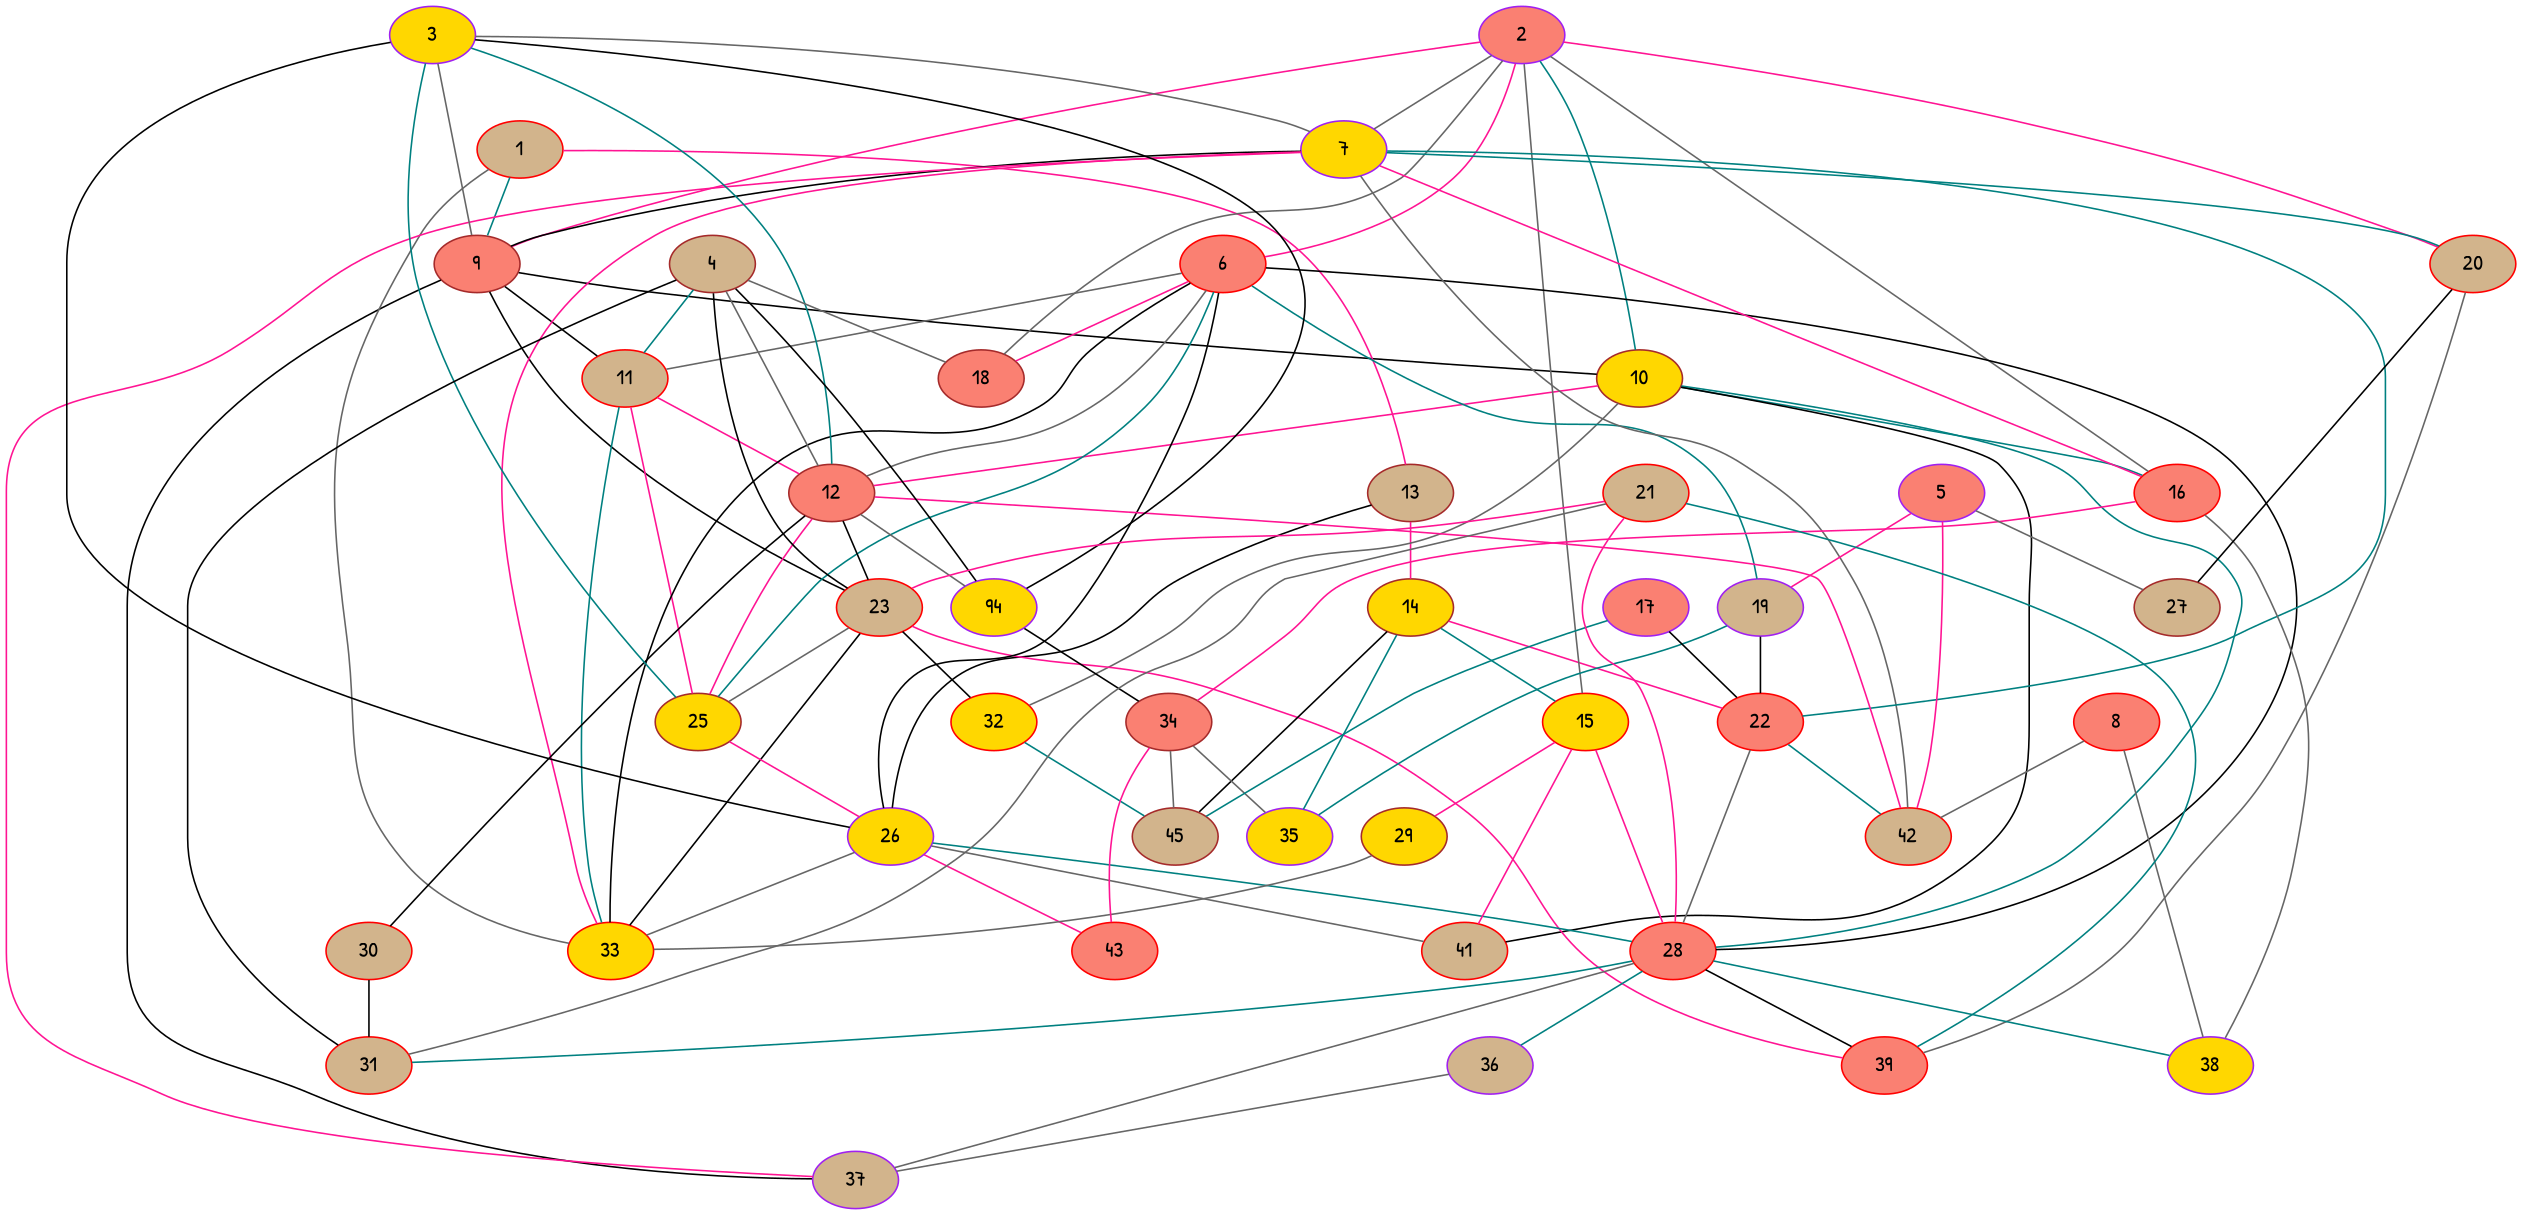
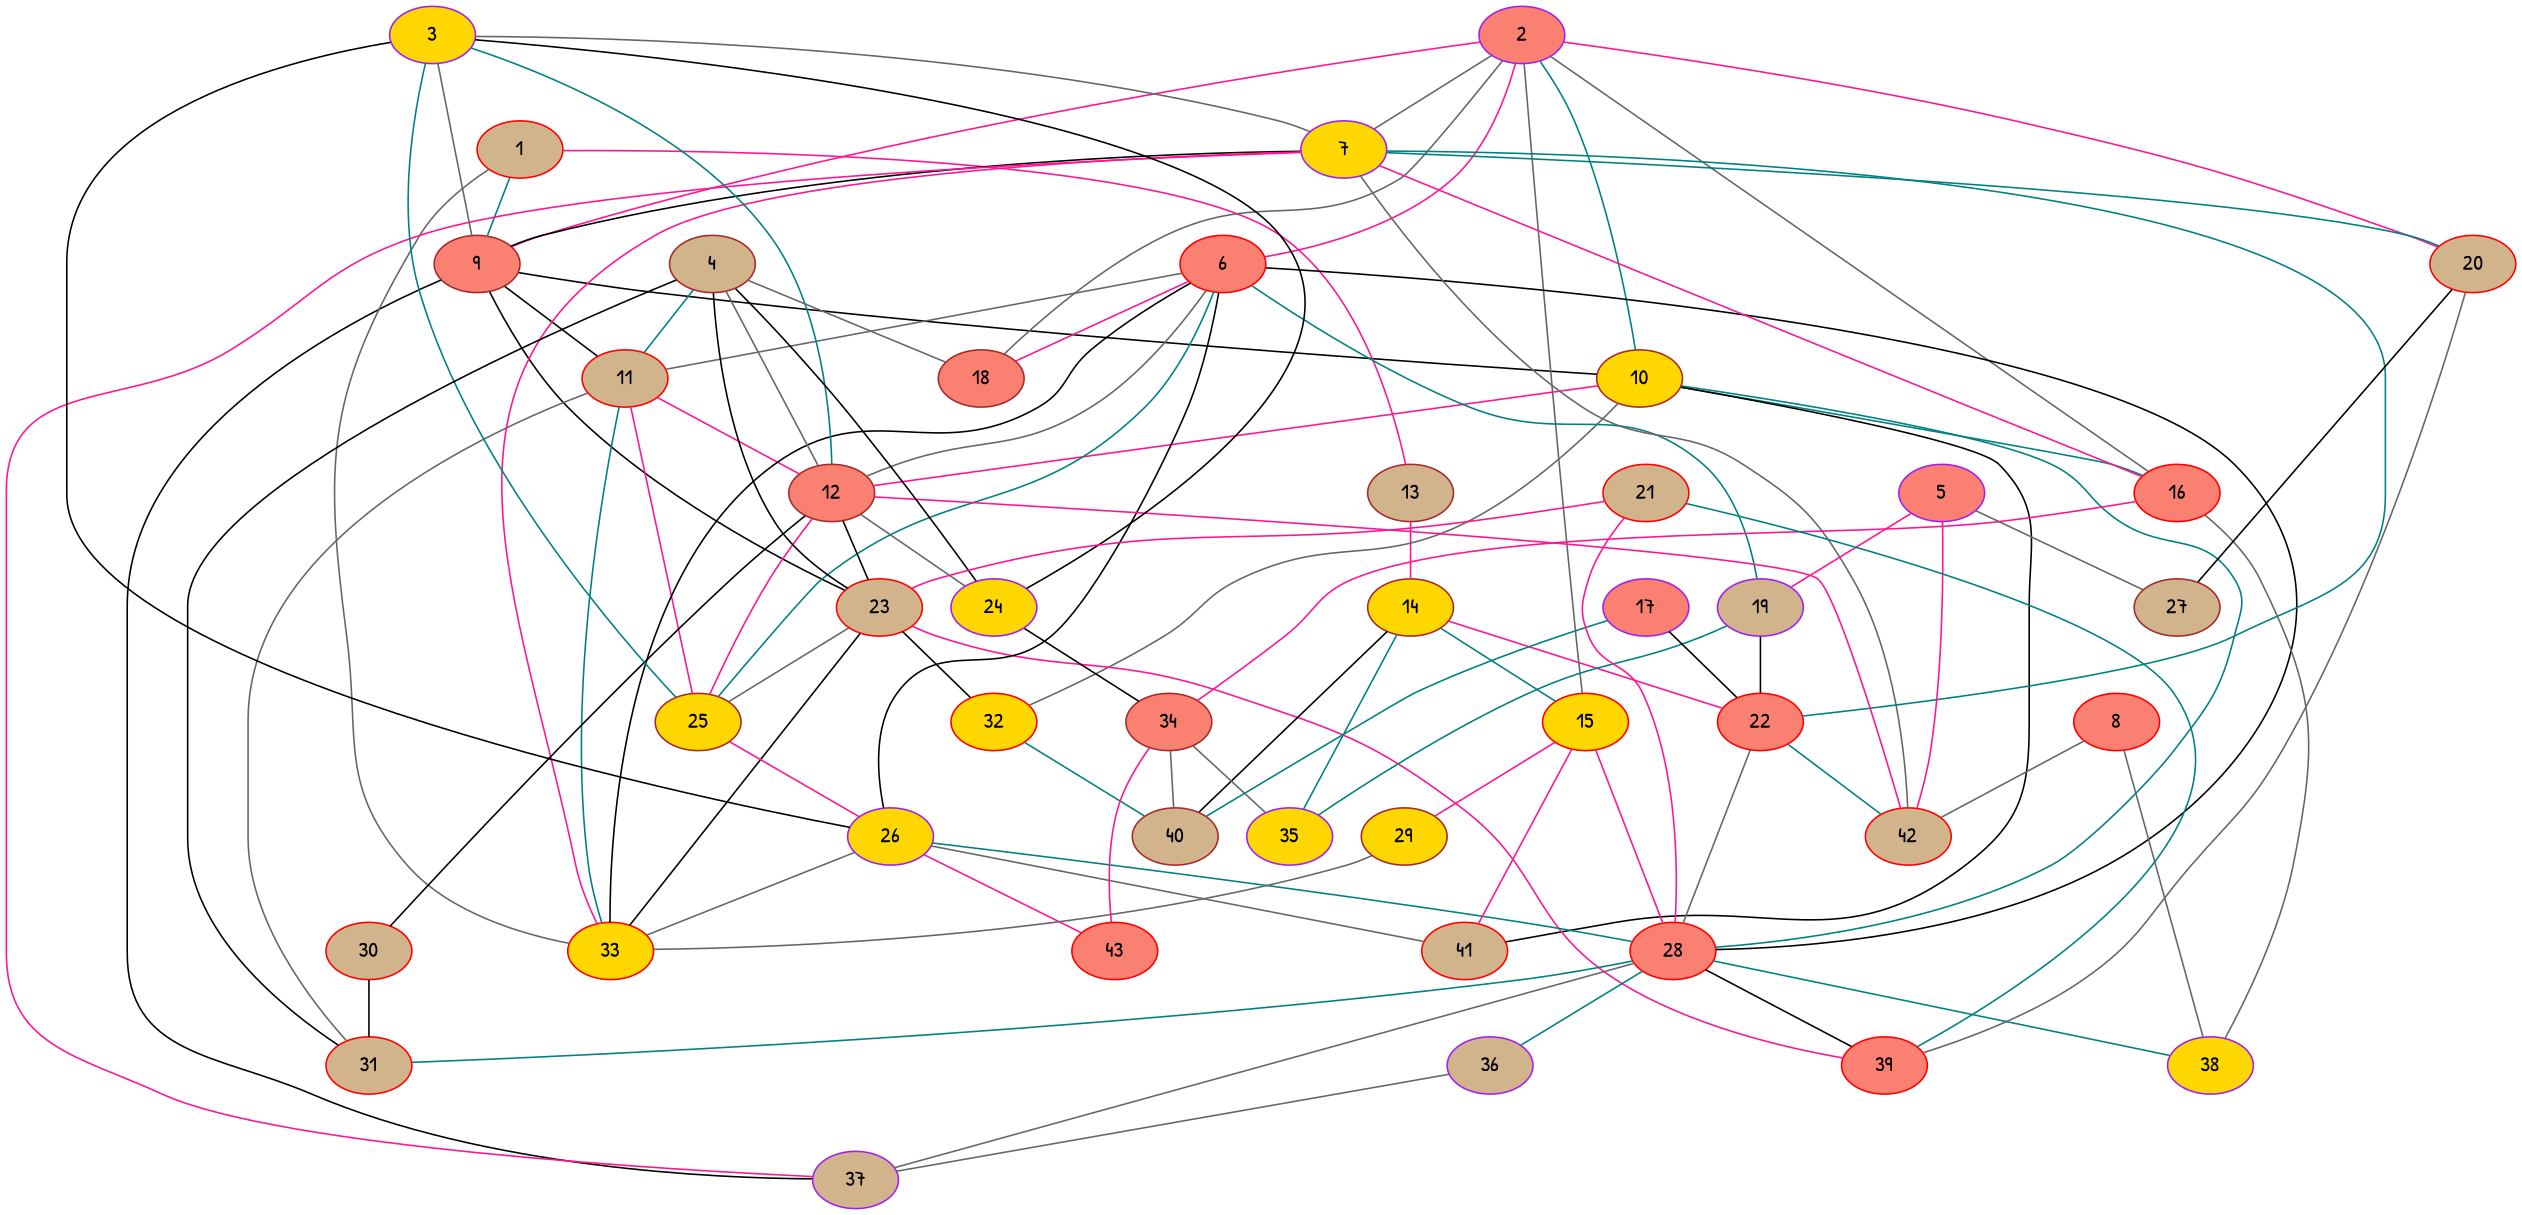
node "94": label "94" -> "24"
edge "13" -- "26": removed
edge "21" -- "31": now "11" -- "31"
node "45": label "45" -> "40"
